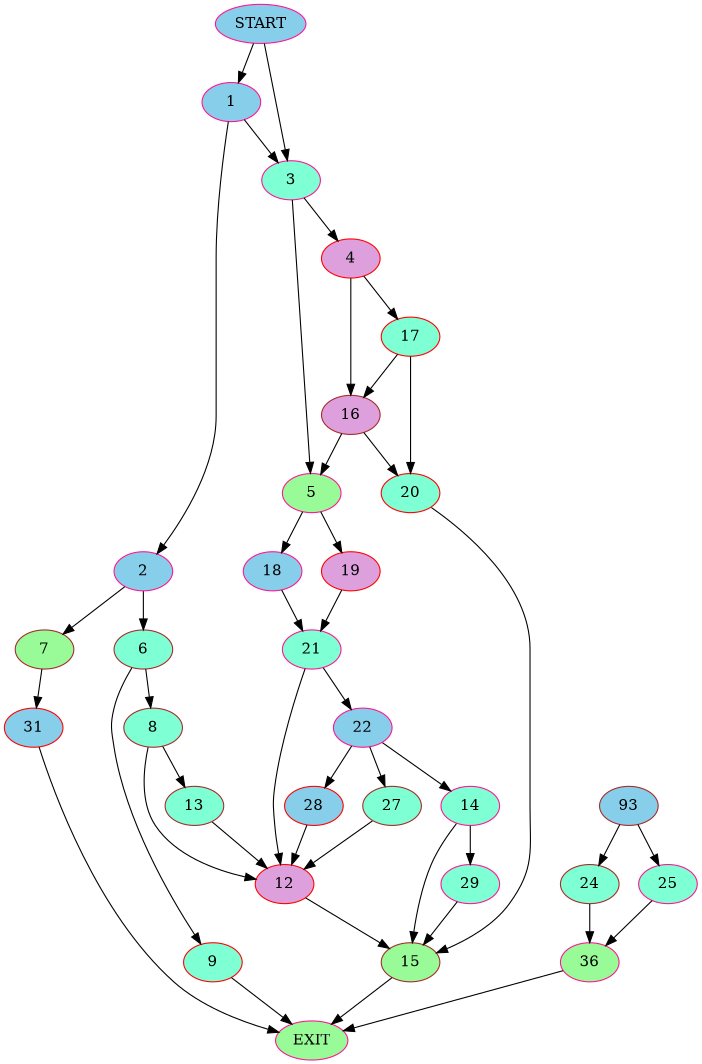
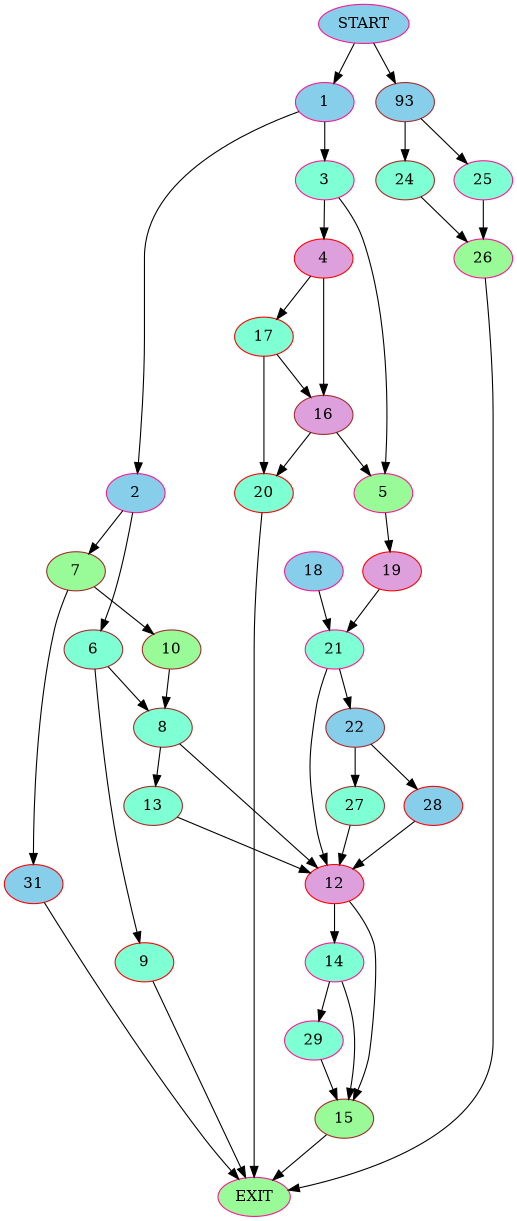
edge "START" -> "3": now "START" -> "93"
edge "5" -> "18": removed
node "10": added
node "22": color deeppink -> brown
edge "20" -> "15": now "20" -> "EXIT"
edge "22" -> "14": now "12" -> "14"
node "36": label "36" -> "26"
